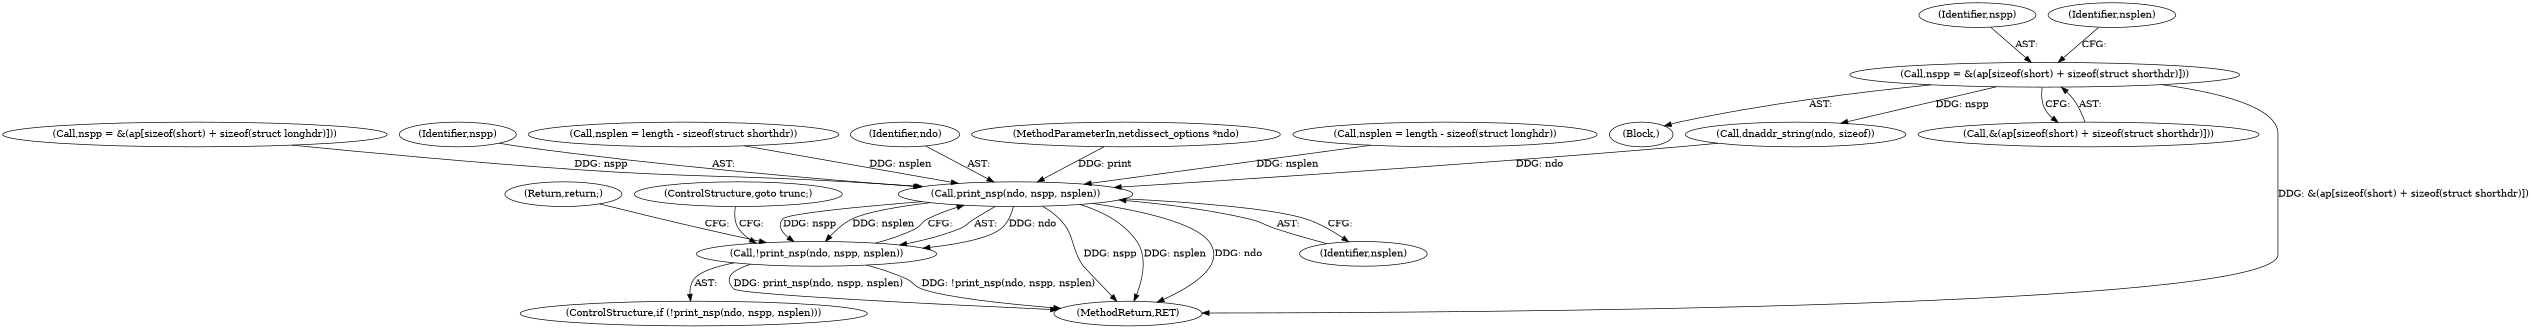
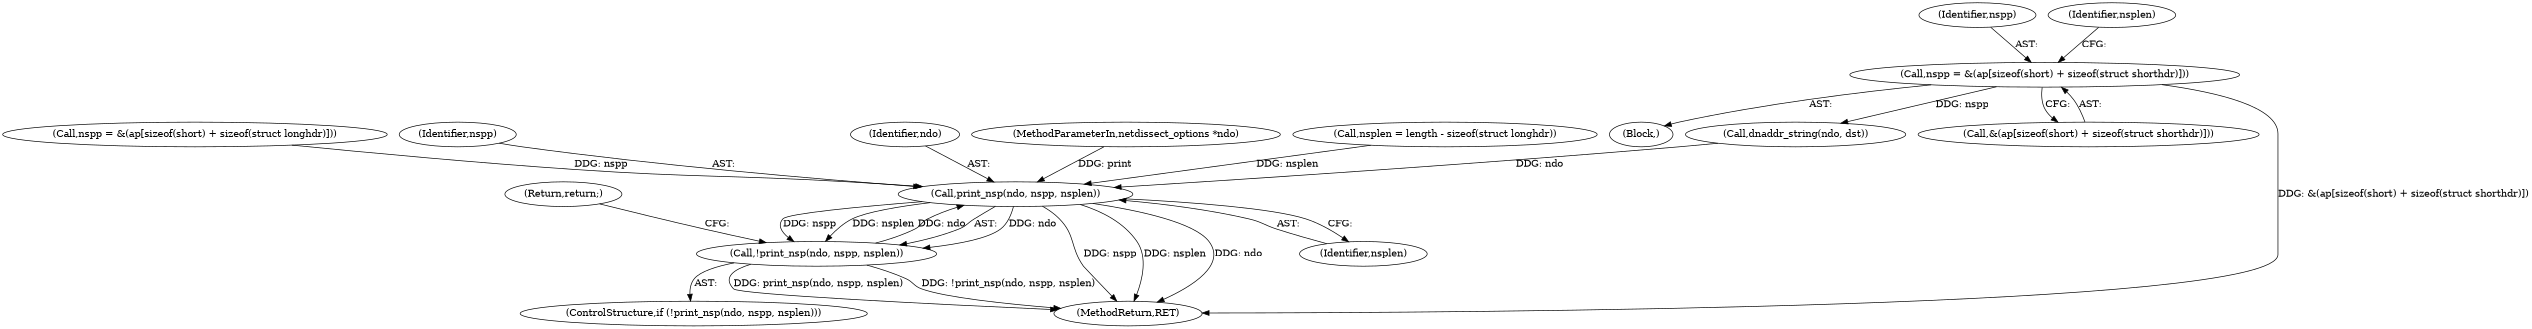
node "(Call,nsplen = length - sizeof(struct shorthdr))": removed
node "(Call,dnaddr_string(ndo, sizeof))": label "(Call,dnaddr_string(ndo, sizeof))" -> "(Call,dnaddr_string(ndo, dst))"
node "(ControlStructure,goto trunc;)": removed
edge "(Call,!print_nsp(ndo, nspp, nsplen))" -> "(Call,print_nsp(ndo, nspp, nsplen))": label "CFG: " -> "DDG: ndo"
